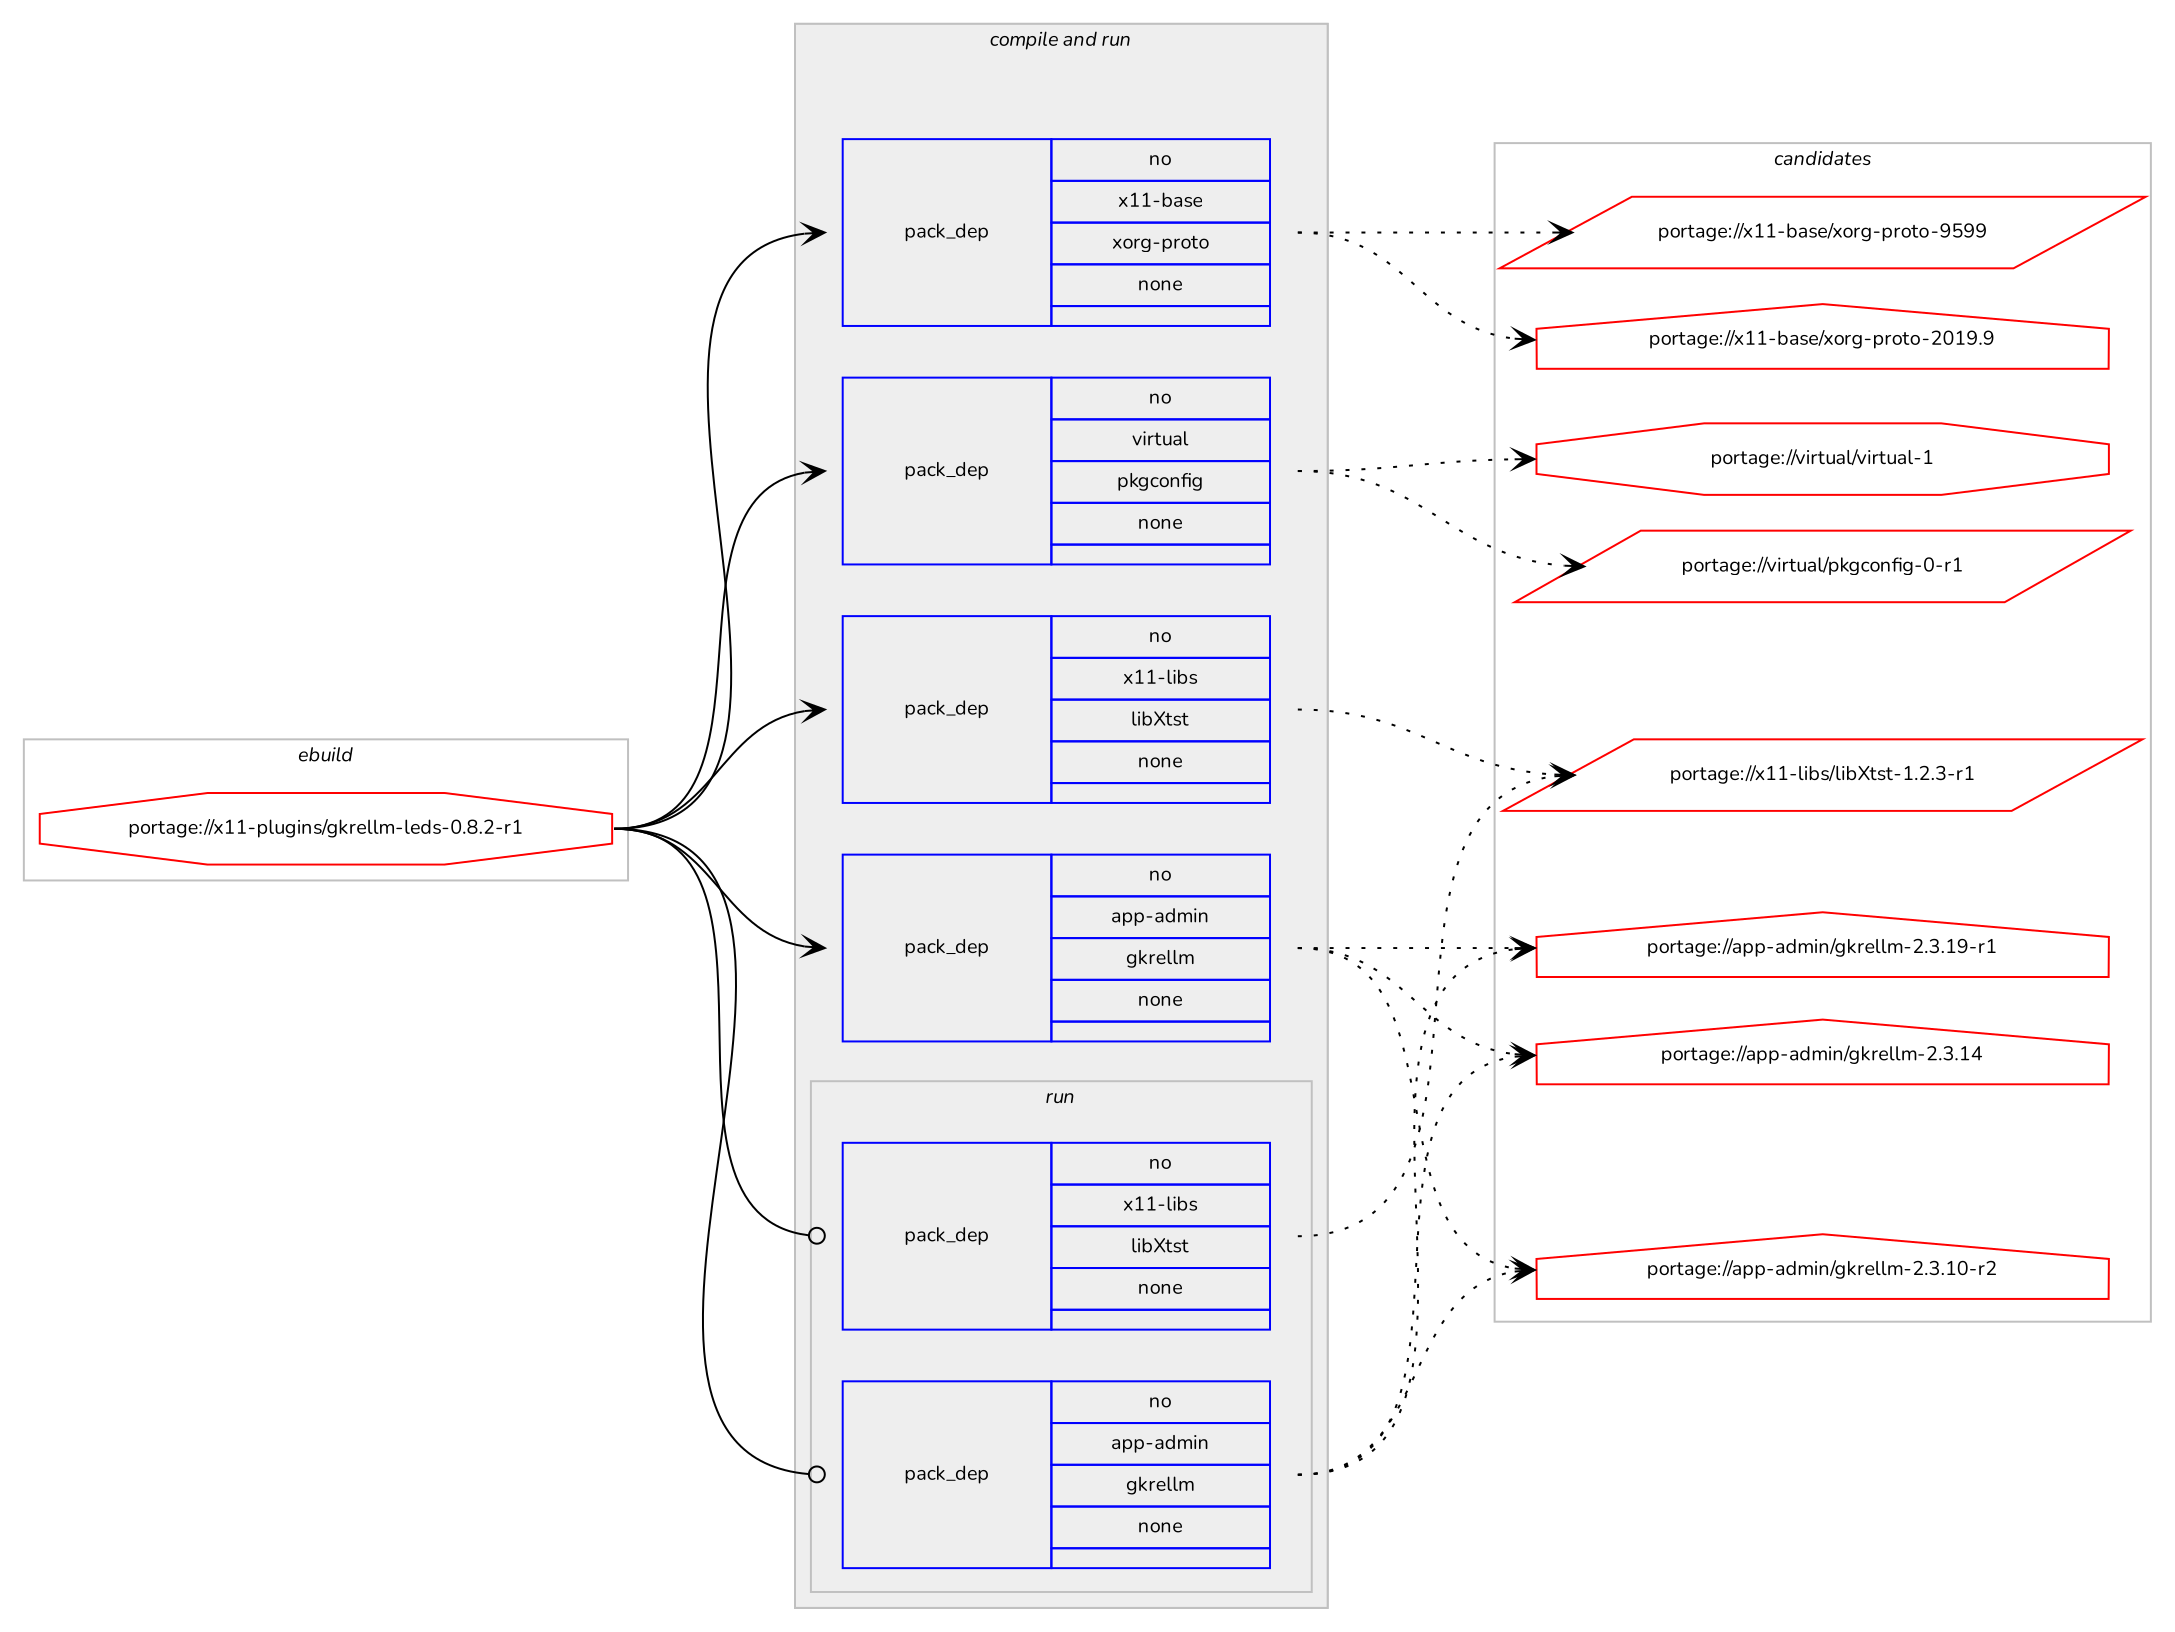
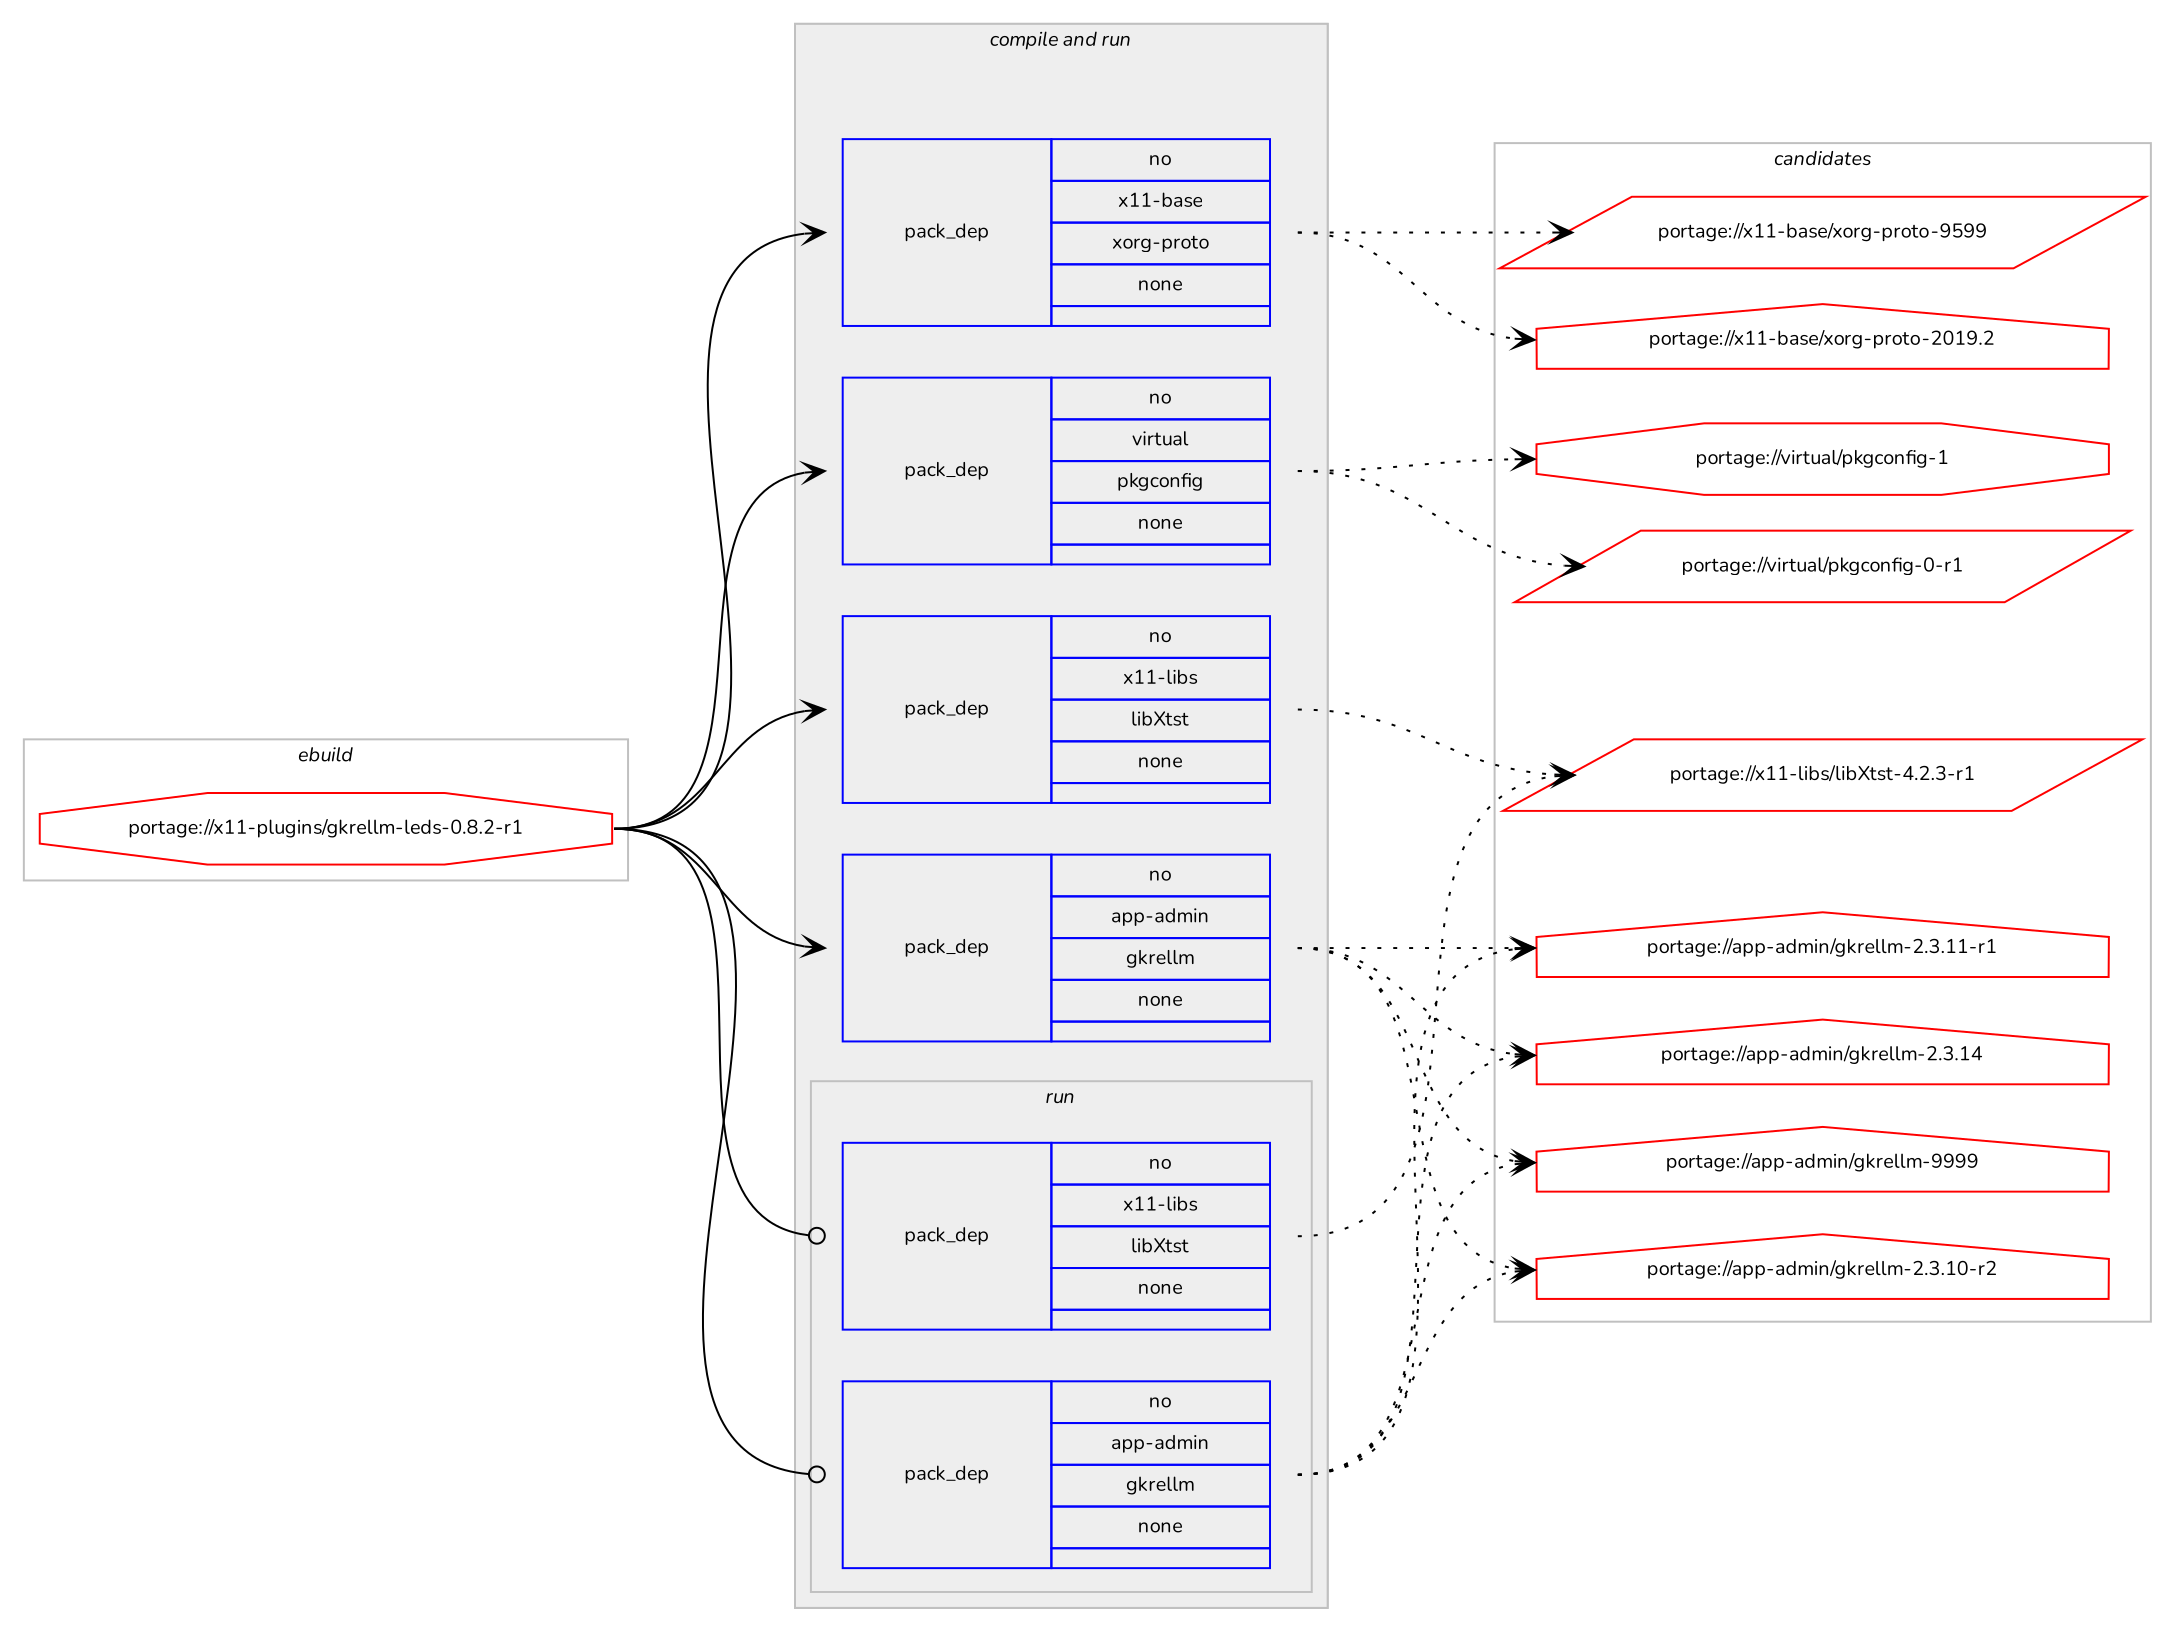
node "portage://x11-base/xorg-proto-2019.9": label "portage://x11-base/xorg-proto-2019.9" -> "portage://x11-base/xorg-proto-2019.2"
node "portage://virtual/virtual-1": label "portage://virtual/virtual-1" -> "portage://virtual/pkgconfig-1"
node "portage://x11-libs/libXtst-1.2.3-r1": label "portage://x11-libs/libXtst-1.2.3-r1" -> "portage://x11-libs/libXtst-4.2.3-r1"
node "portage://app-admin/gkrellm-2.3.19-r1": label "portage://app-admin/gkrellm-2.3.19-r1" -> "portage://app-admin/gkrellm-2.3.11-r1"
node "portage://app-admin/gkrellm-9999": added
